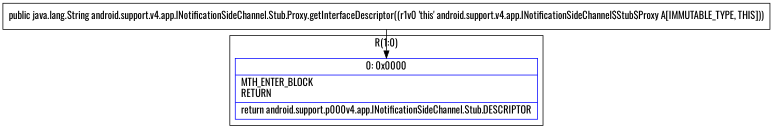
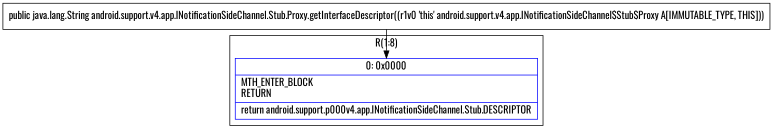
cluster "R(1:0)": label "R(1:0)" -> "R(1:8)"
